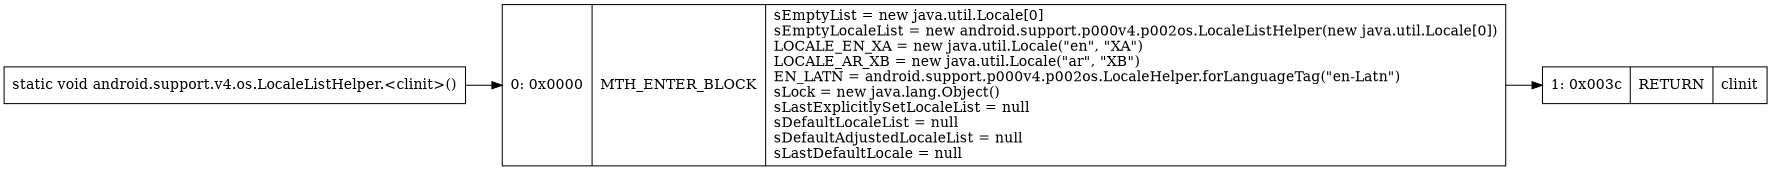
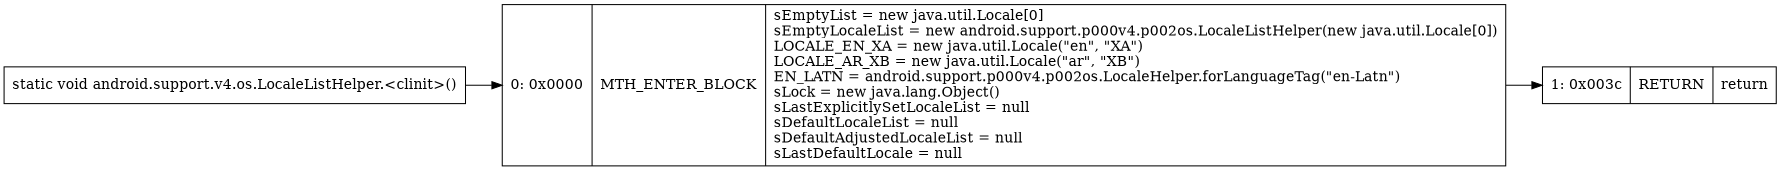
node "1: 0x003c": text "clinit" -> "return"
